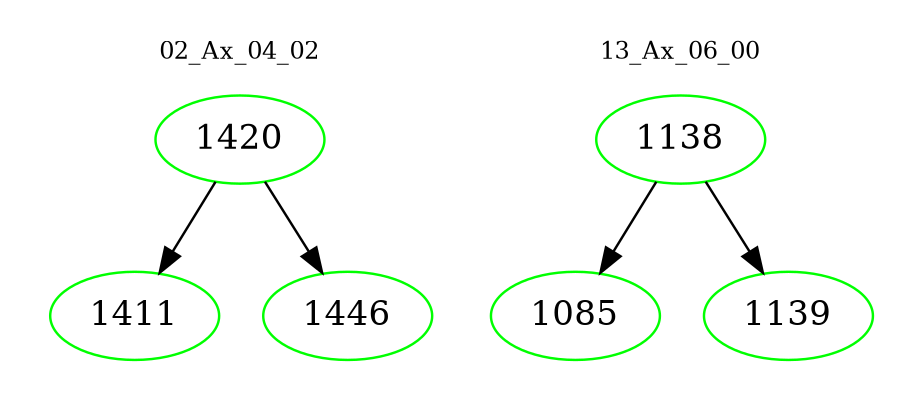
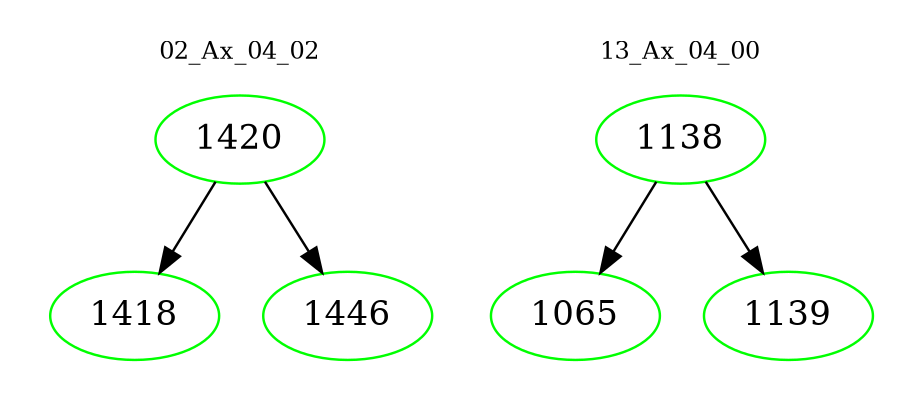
cluster "13_Ax_06_00": label "13_Ax_06_00" -> "13_Ax_04_00"
node "1411": label "1411" -> "1418"
node "1085": label "1085" -> "1065"
